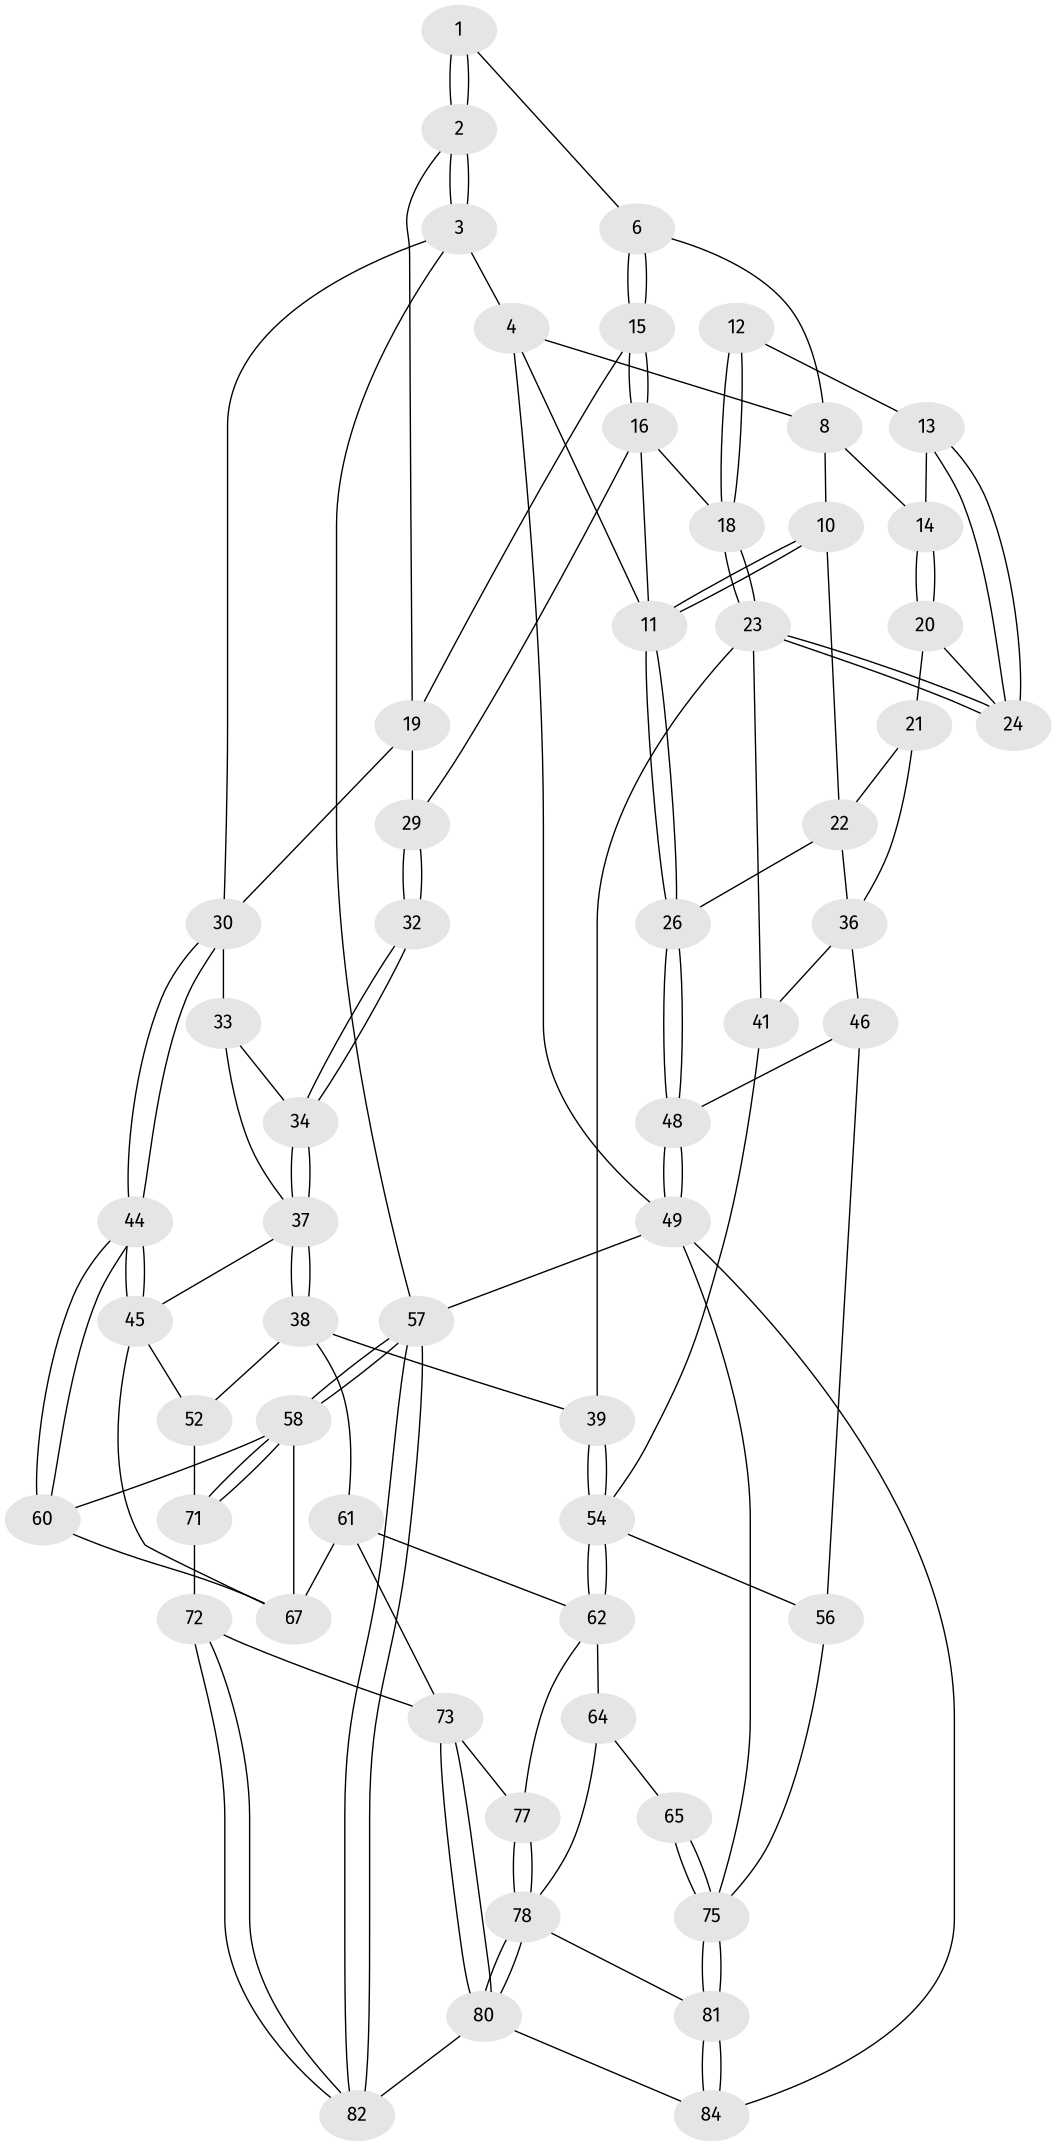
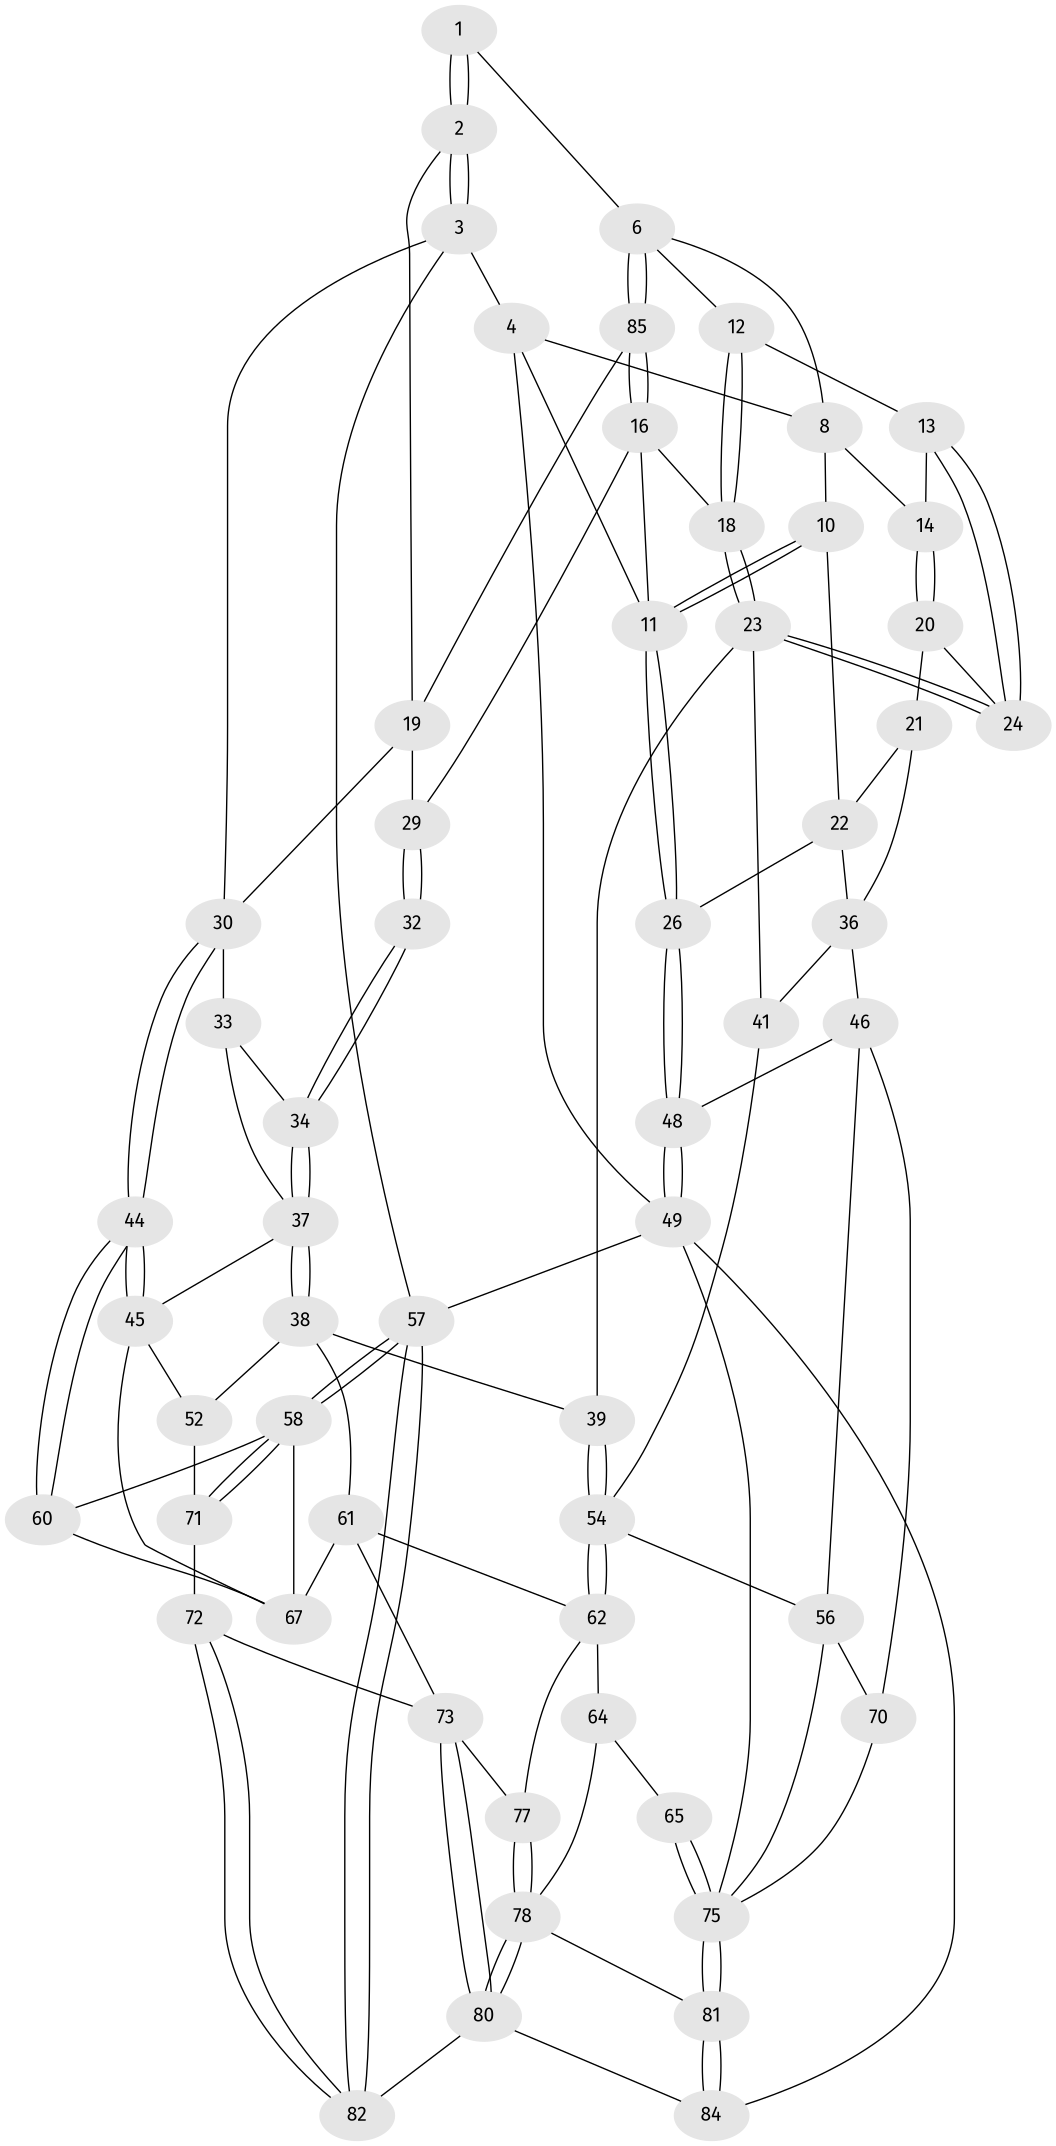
edge "6" -- "12": added
node "15": label "15" -> "85"
node "70": added
